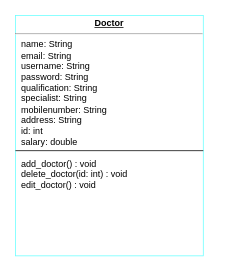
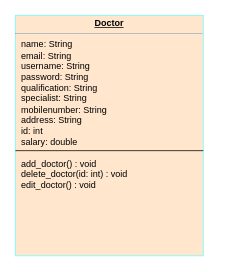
node "Doctor name: String email: String username: String password: String qualification: String specialist: String mobilenumber: String address: String id: int salary: double add_doctor() : void delete_doctor(id: int) : void edit_doctor() : void": fillcolor #ffffff -> #ffe6cc
